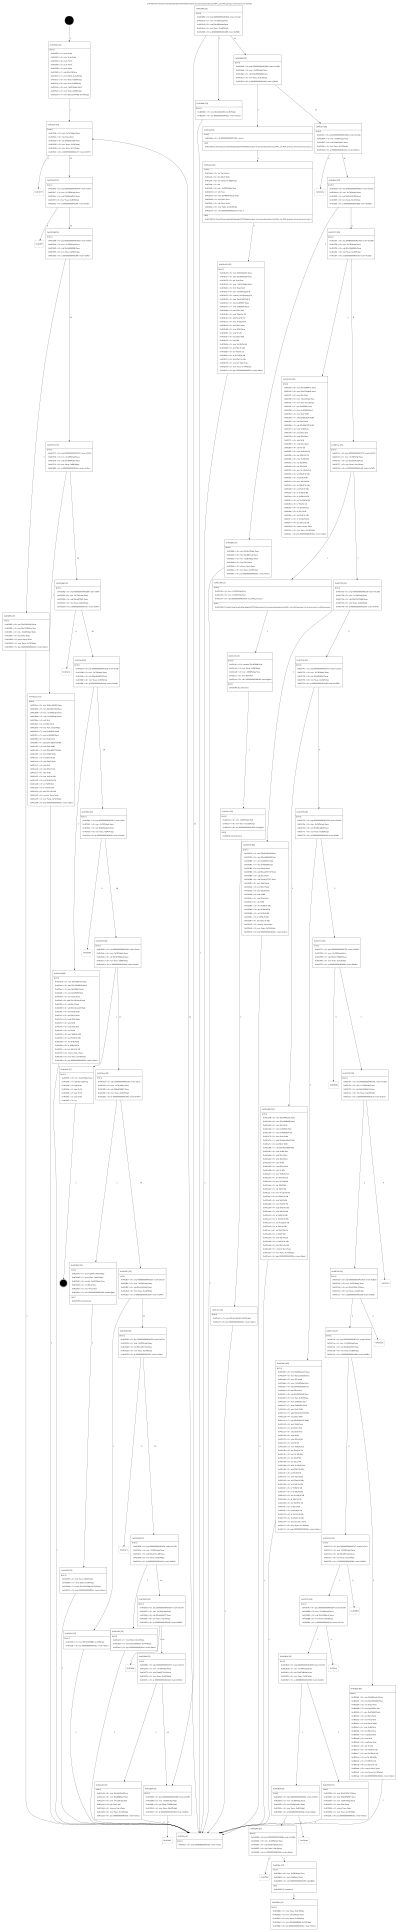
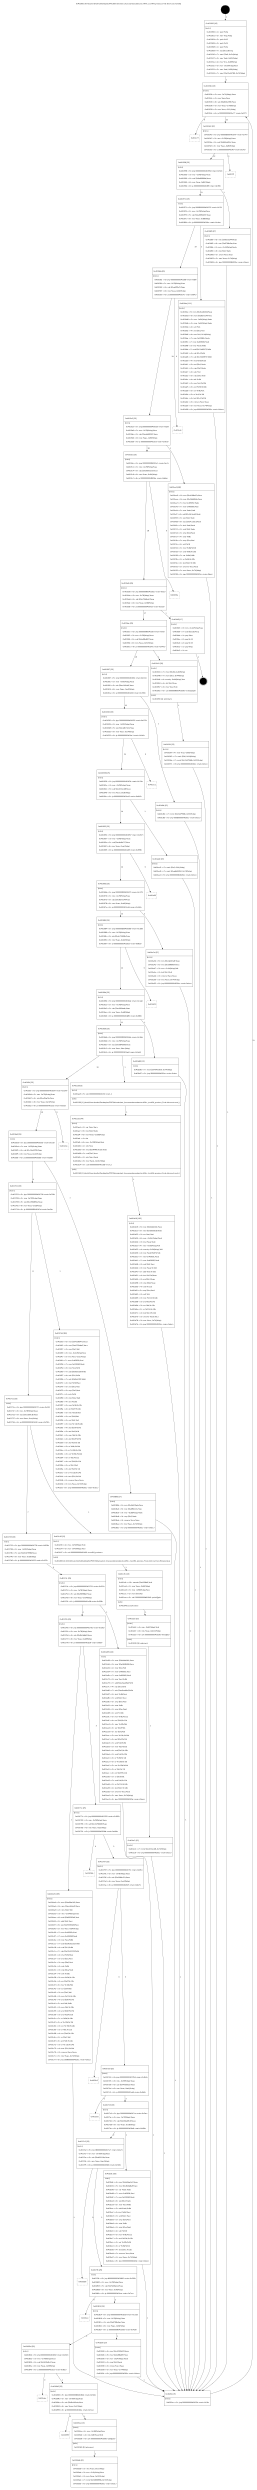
node "0x401976 [88]": removed
edge "0x40169d [25]" -> "0x401684 [25]": reversed
